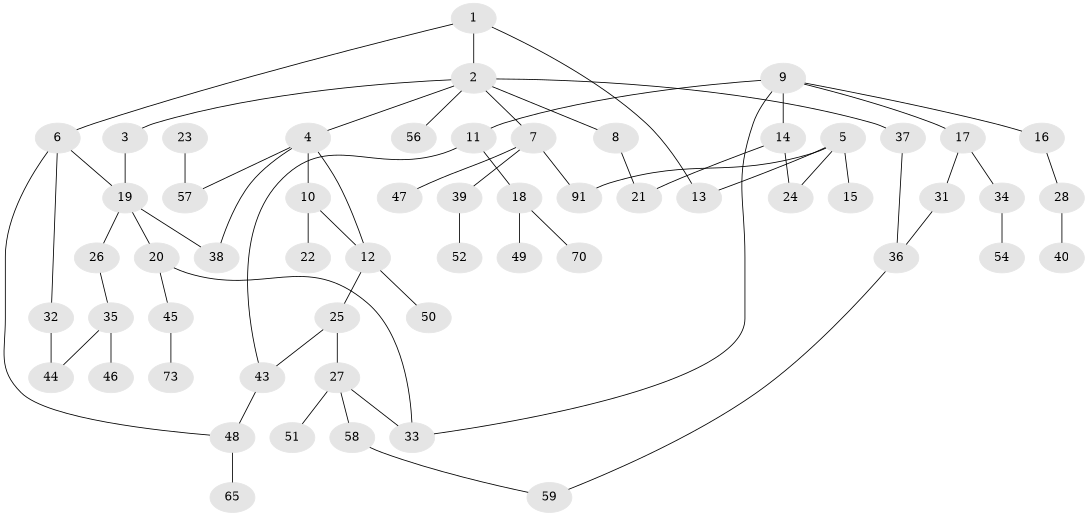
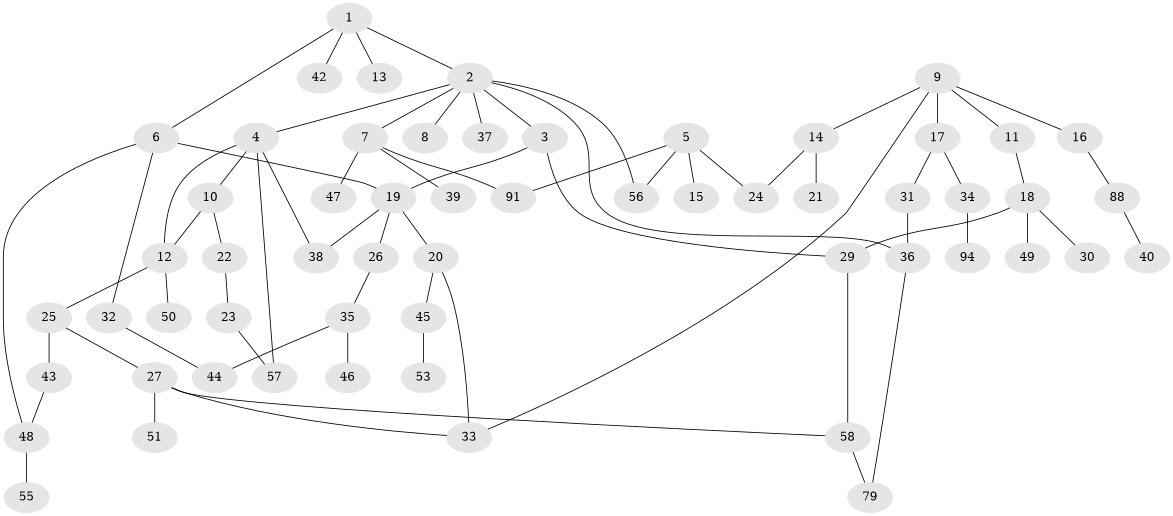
node "42": added
edge "8" -- "21": removed
edge "5" -- "13": now "5" -- "56"
edge "11" -- "43": removed
edge "37" -- "36": now "2" -- "36"
node "28": label "28" -> "88"
node "52": removed
node "70": label "70" -> "30"
node "29": added
node "54": label "54" -> "94"
edge "22" -- "23": added
node "73": label "73" -> "53"
node "65": label "65" -> "55"
node "59": label "59" -> "79"
